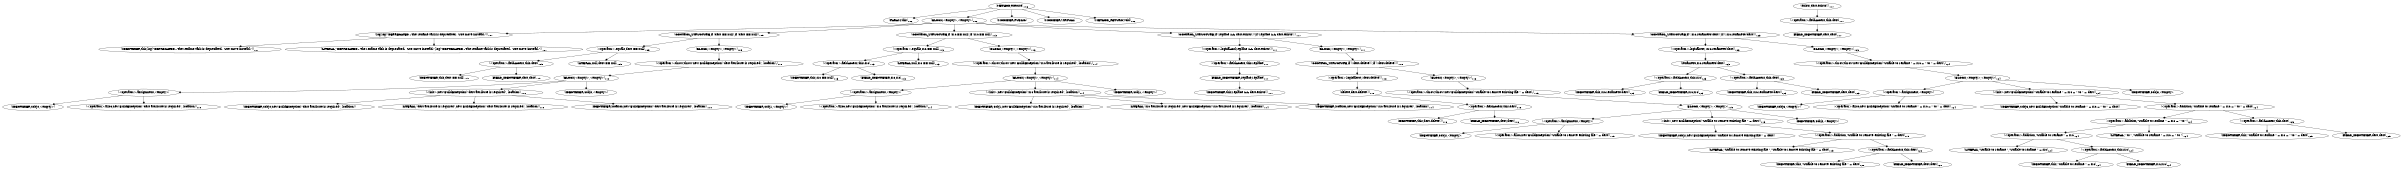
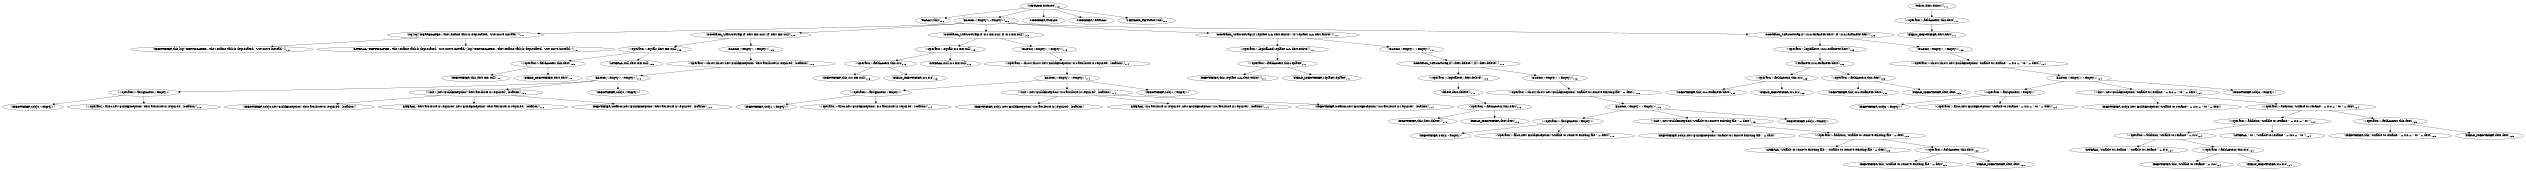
edge "(FIELD_IDENTIFIER,replace,replace)" -> "(IDENTIFIER,this,replace && dest.exists())": now "(<operator>.fieldAccess,this.replace)" -> "(IDENTIFIER,this,replace && dest.exists())"
